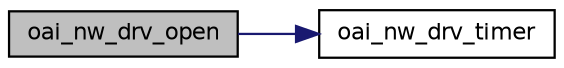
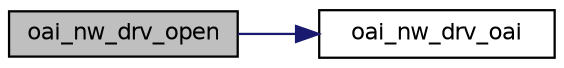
node "oai_nw_drv_timer": label "oai_nw_drv_timer" -> "oai_nw_drv_oai"
